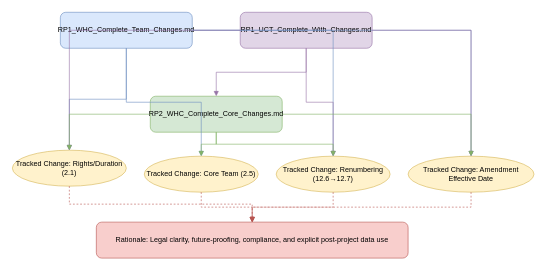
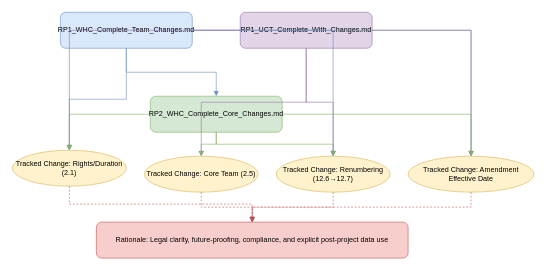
edge "RP1_UCT_Complete_With_Changes.md" -> "RP2_WHC_Complete_Core_Changes.md": now "RP1_UCT_Complete_With_Changes.md" -> "Tracked Change: Core Team (2.5)"
edge "RP1_WHC_Complete_Team_Changes.md" -> "Tracked Change: Core Team (2.5)": now "RP1_WHC_Complete_Team_Changes.md" -> "RP2_WHC_Complete_Core_Changes.md"
